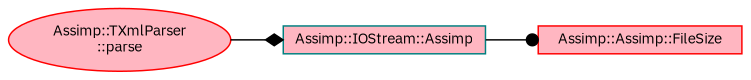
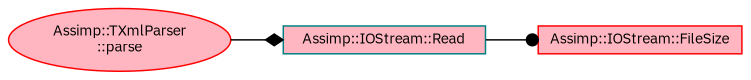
node "Assimp::IOStream::Assimp": label "Assimp::IOStream::Assimp" -> "Assimp::IOStream::Read"
node "Assimp::Assimp::FileSize": label "Assimp::Assimp::FileSize" -> "Assimp::IOStream::FileSize"
